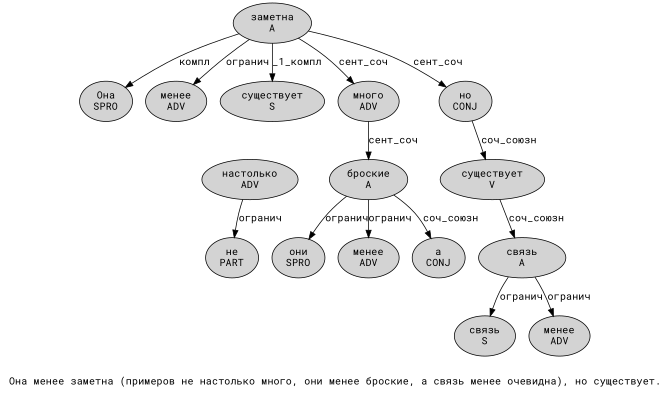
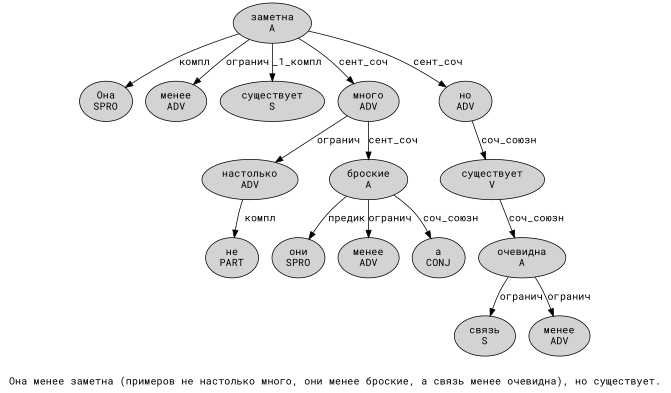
node "но CONJ": label "но CONJ" -> "но ADV"
edge "много ADV" -> "настолько ADV": added, label "огранич"
edge "настолько ADV" -> "не PART": label "огранич" -> "компл"
edge "броские A" -> "они SPRO": label "огранич" -> "предик"
node "связь A": label "связь A" -> "очевидна A"
